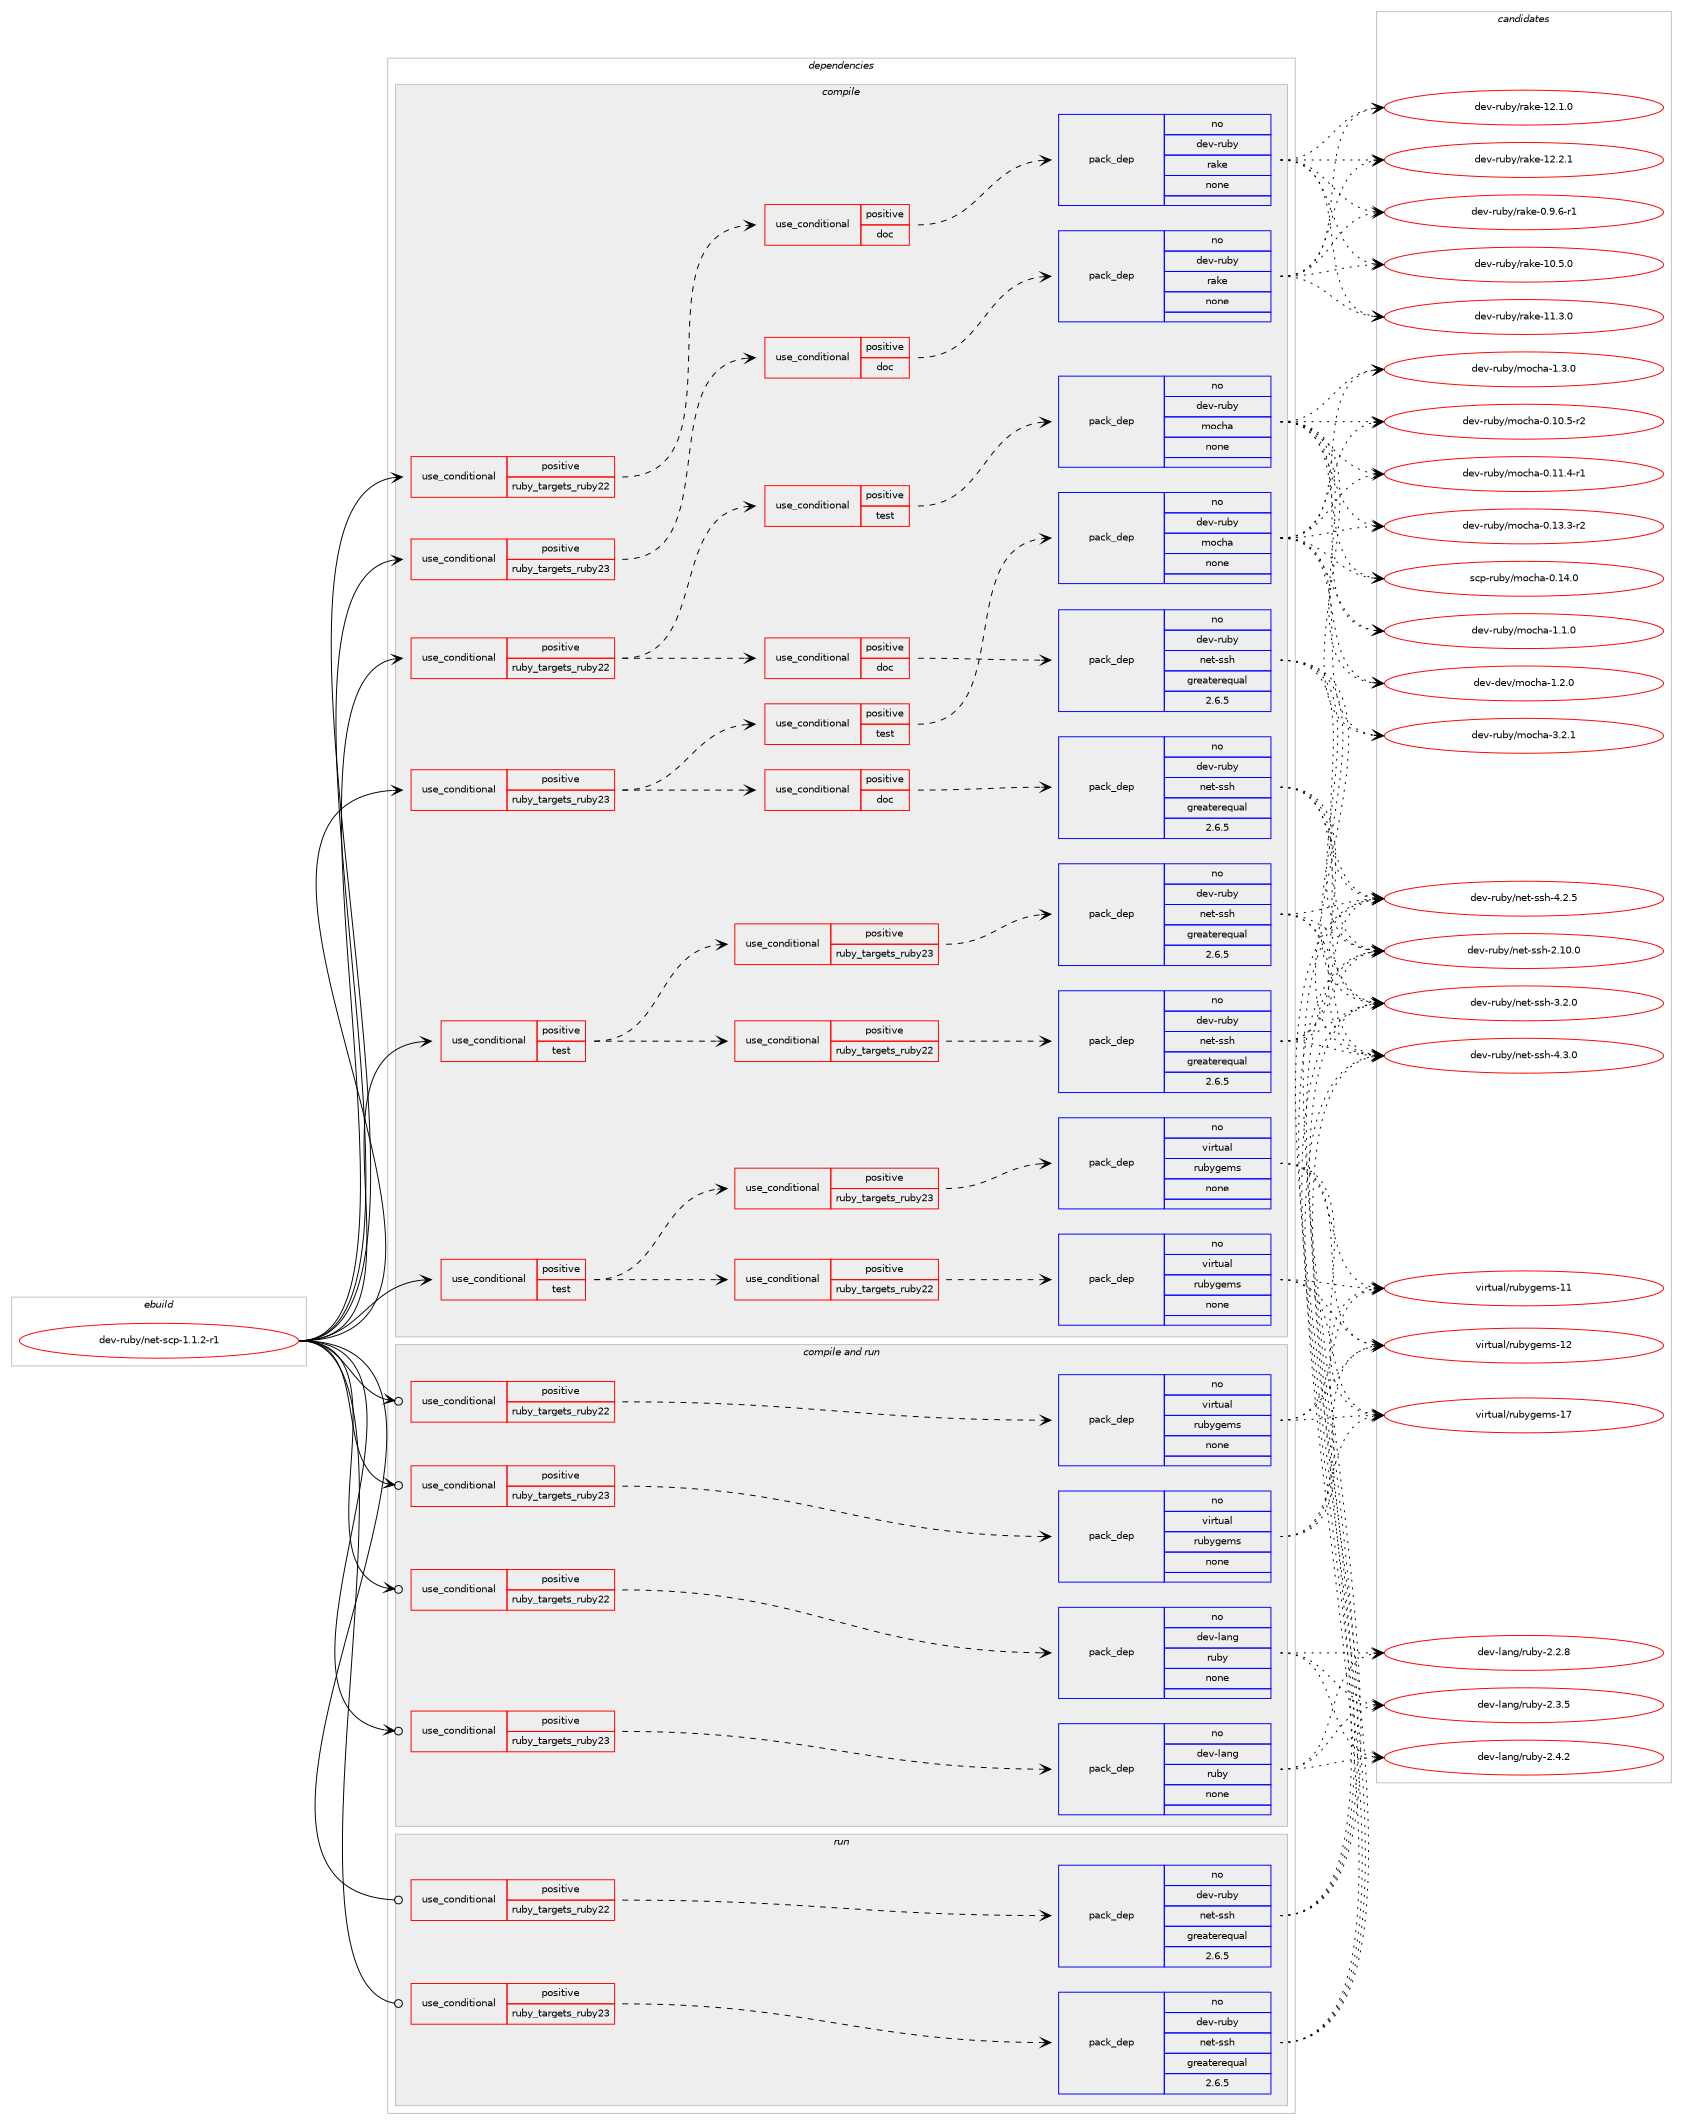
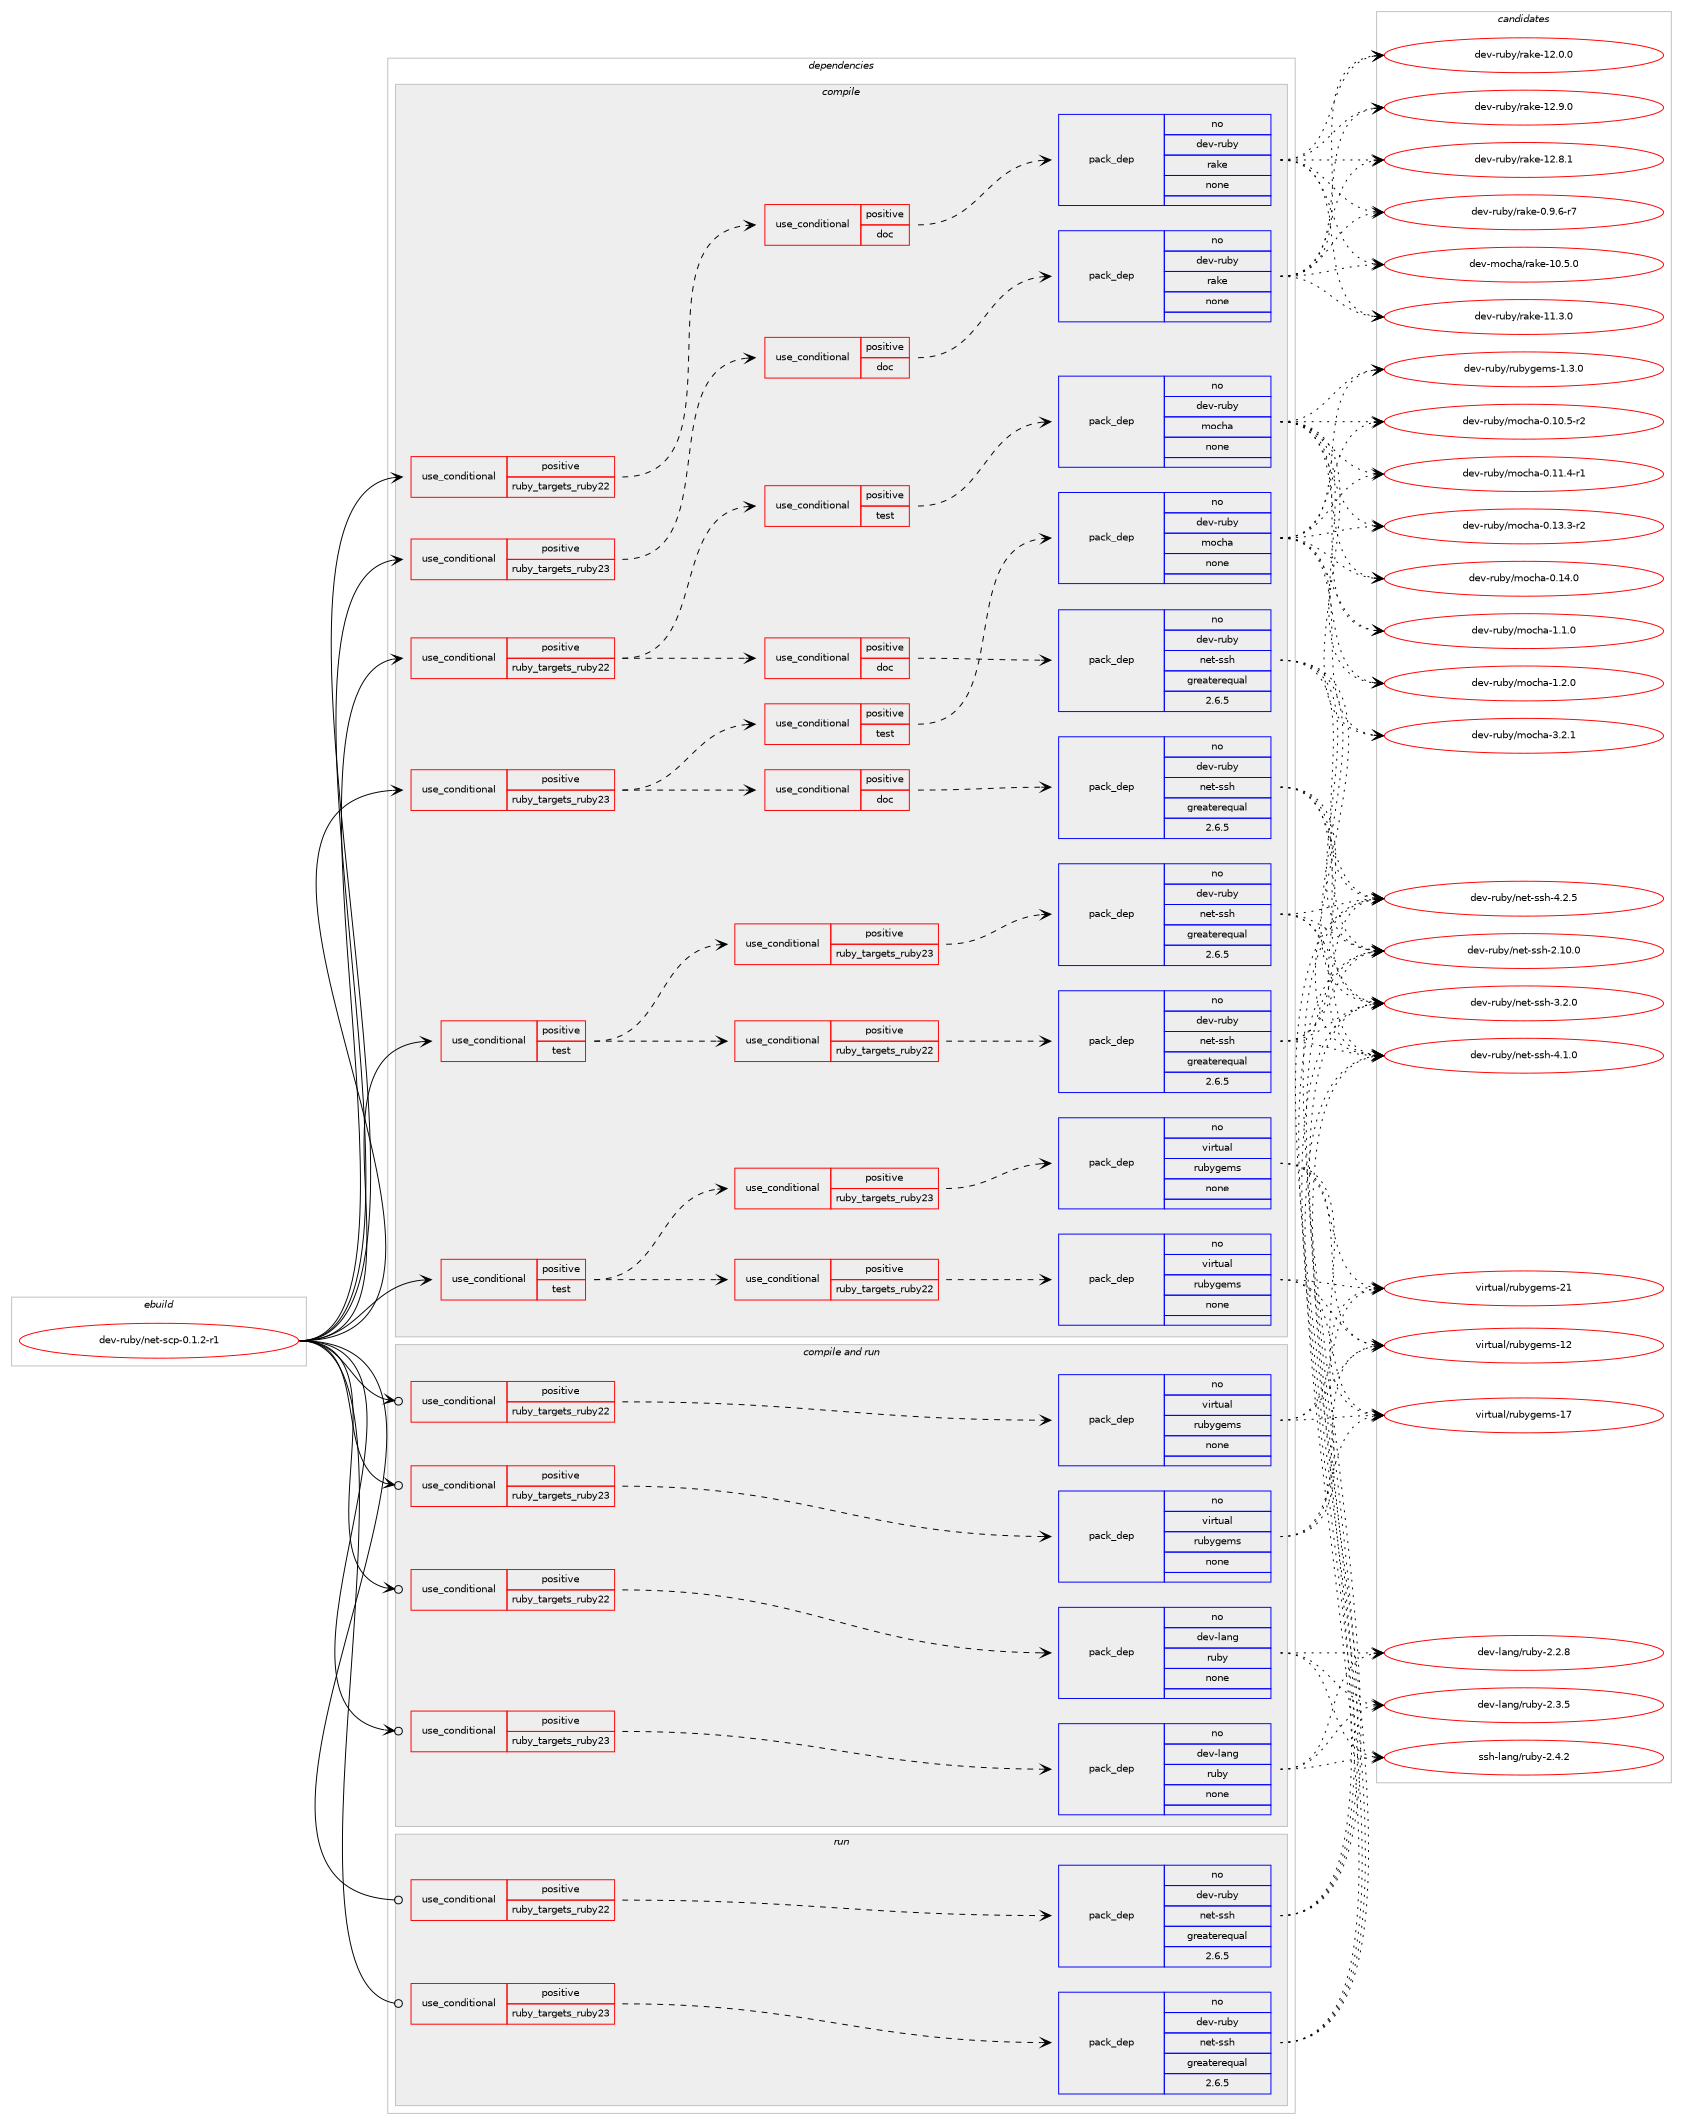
node "dev-ruby/rake-12.0.0": added
node "dev-ruby/rake-12.1.0": label "dev-ruby/rake-12.1.0" -> "dev-ruby/rake-12.9.0"
node "dev-ruby/rake-12.2.1": label "dev-ruby/rake-12.2.1" -> "dev-ruby/rake-12.8.1"
node "dev-ruby/rake-0.9.6-r1": label "dev-ruby/rake-0.9.6-r1" -> "dev-ruby/rake-0.9.6-r7"
node "dev-ruby/rake-10.5.0": label "dev-ruby/rake-10.5.0" -> "dev-mocha/rake-10.5.0"
node "dev-ruby/mocha-1.3.0": label "dev-ruby/mocha-1.3.0" -> "dev-ruby/rubygems-1.3.0"
node "scp-ruby/mocha-0.14.0": label "scp-ruby/mocha-0.14.0" -> "dev-ruby/mocha-0.14.0"
node "dev-dev/mocha-1.2.0": label "dev-dev/mocha-1.2.0" -> "dev-ruby/mocha-1.2.0"
node "dev-ruby/net-ssh-4.3.0": label "dev-ruby/net-ssh-4.3.0" -> "dev-ruby/net-ssh-4.1.0"
node "virtual/rubygems-11": label "virtual/rubygems-11" -> "virtual/rubygems-21"
node "dev-ruby/net-scp-1.1.2-r1": label "dev-ruby/net-scp-1.1.2-r1" -> "dev-ruby/net-scp-0.1.2-r1"
node "dev-lang/ruby-2.4.2": label "dev-lang/ruby-2.4.2" -> "ssh-lang/ruby-2.4.2"
